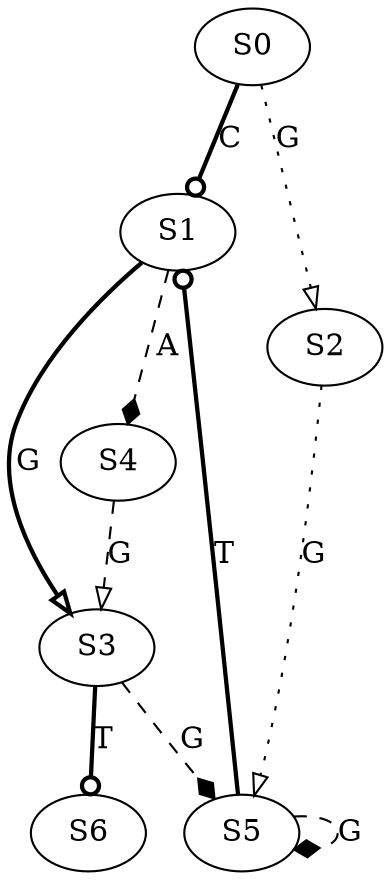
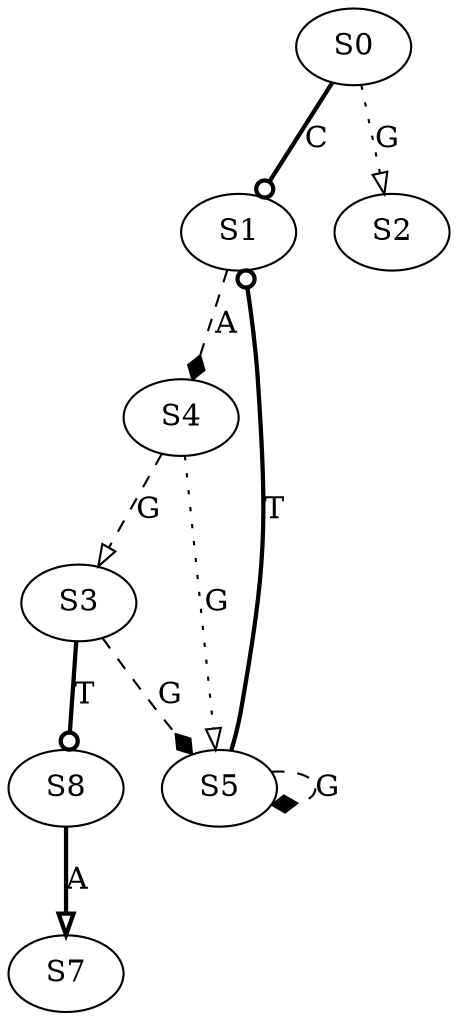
edge "S1" -> "S3": removed, label "G"
edge "S2" -> "S5": now "S4" -> "S5"
node "S6": label "S6" -> "S8"
node "S7": added
